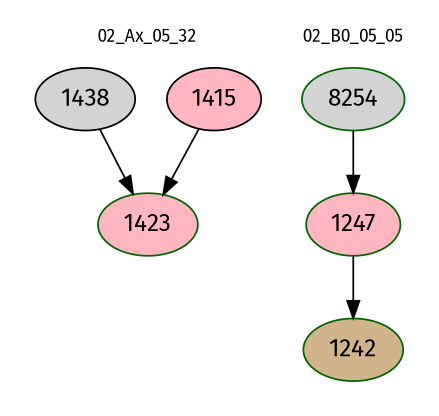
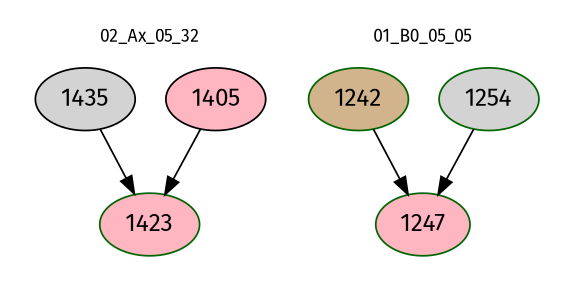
cluster "02_B0_05_05": label "02_B0_05_05" -> "01_B0_05_05"
node "1438": label "1438" -> "1435"
node "1415": label "1415" -> "1405"
node "8254": label "8254" -> "1254"
edge "1247" -> "1242": reversed
